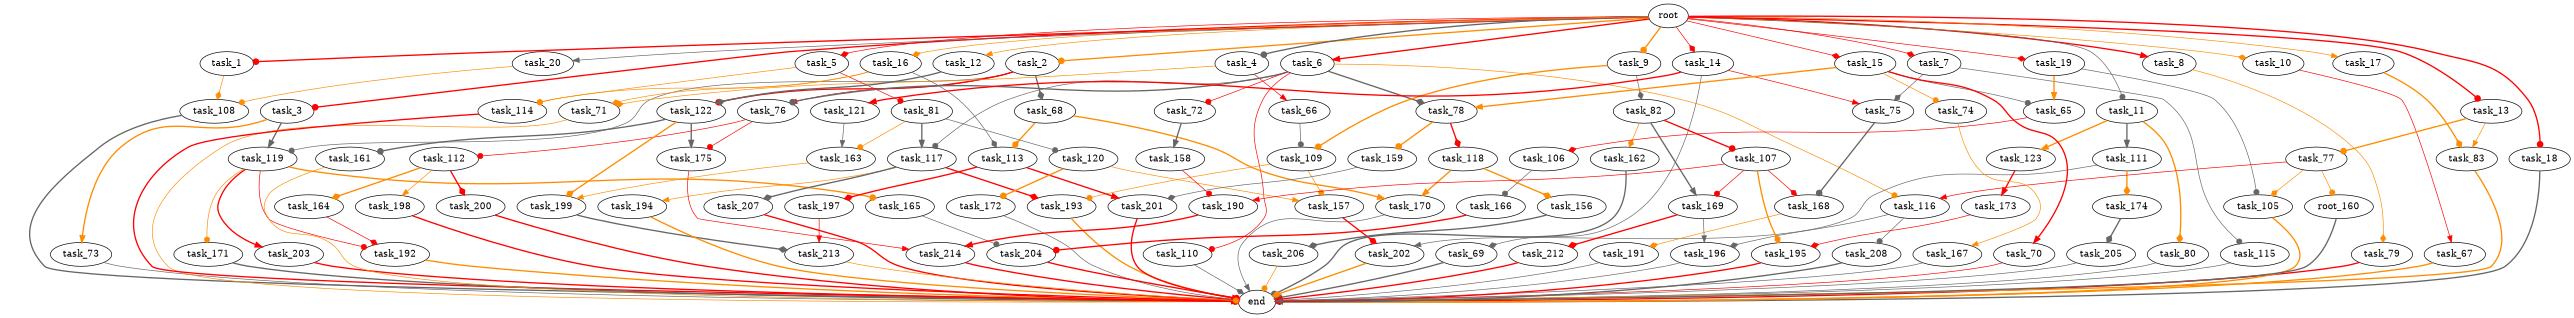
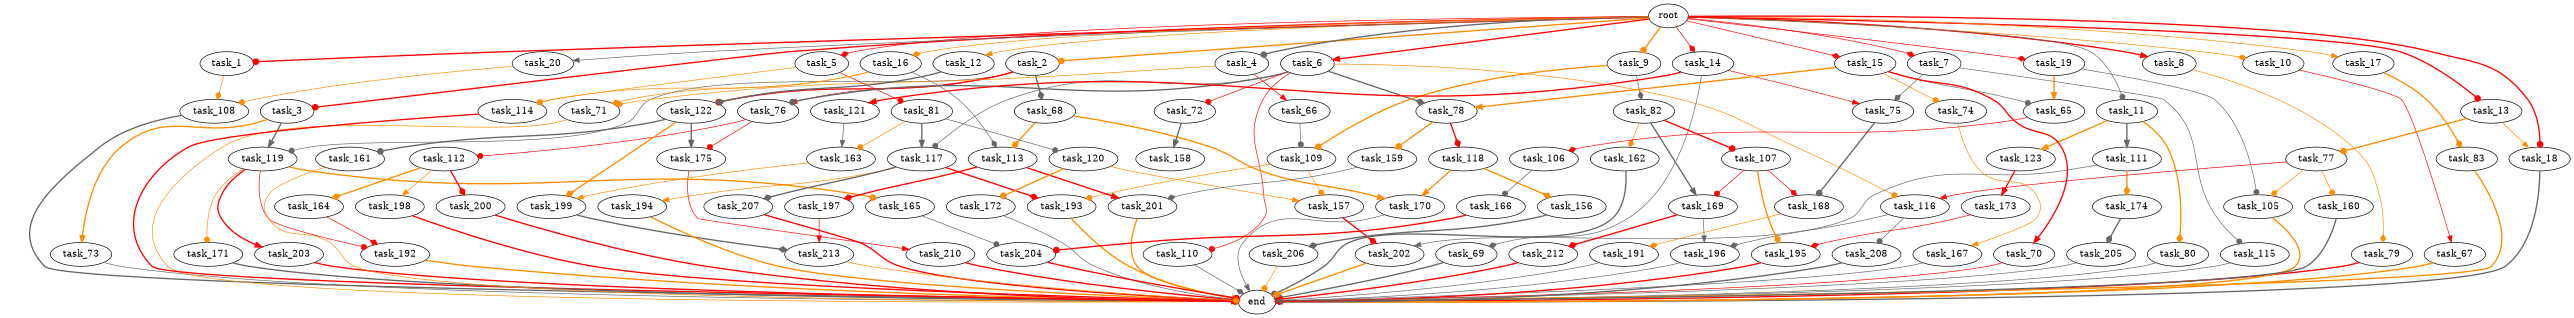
edge "task_13" -> "task_83": now "task_13" -> "task_18"
node "task_190": removed
node "root_160": label "root_160" -> "task_160"
node "task_214": label "task_214" -> "task_210"
edge "task_201" -> "end": color red -> darkorange
